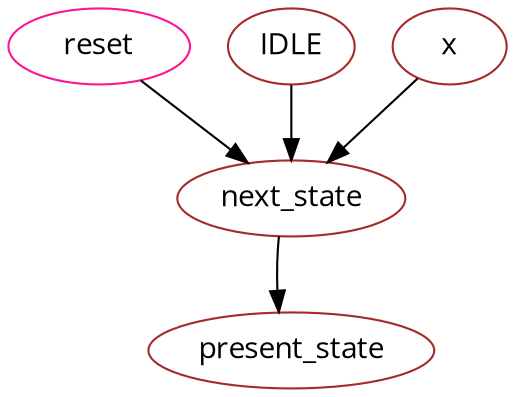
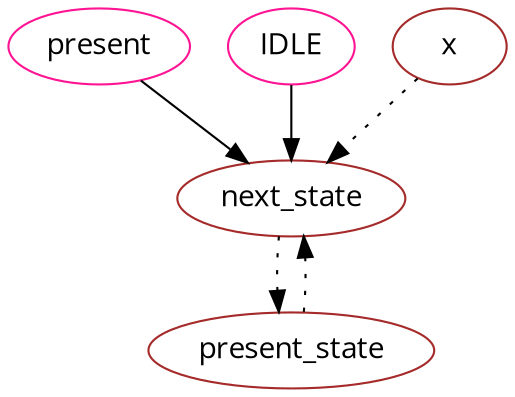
node "reset": label "reset" -> "present"
node "IDLE": color brown -> deeppink
edge "x" -> "next_state": style solid -> dotted
edge "next_state" -> "present_state": style solid -> dotted
edge "present_state" -> "next_state": added
